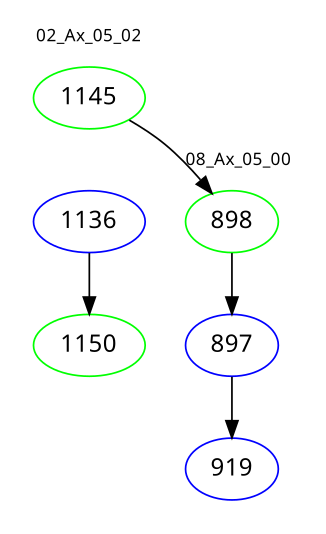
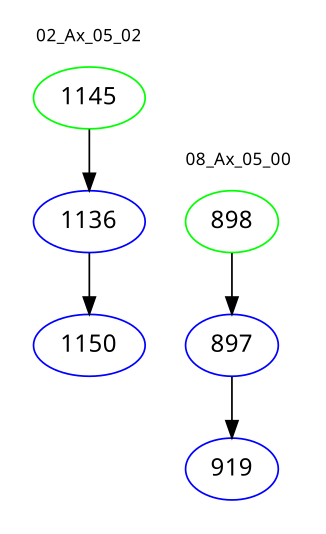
edge "1145" -> "898": now "1145" -> "1136"
node "1150": color green -> blue
